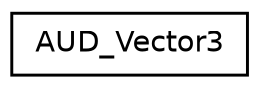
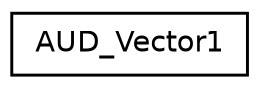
node "AUD_Vector3": label "AUD_Vector3" -> "AUD_Vector1"
